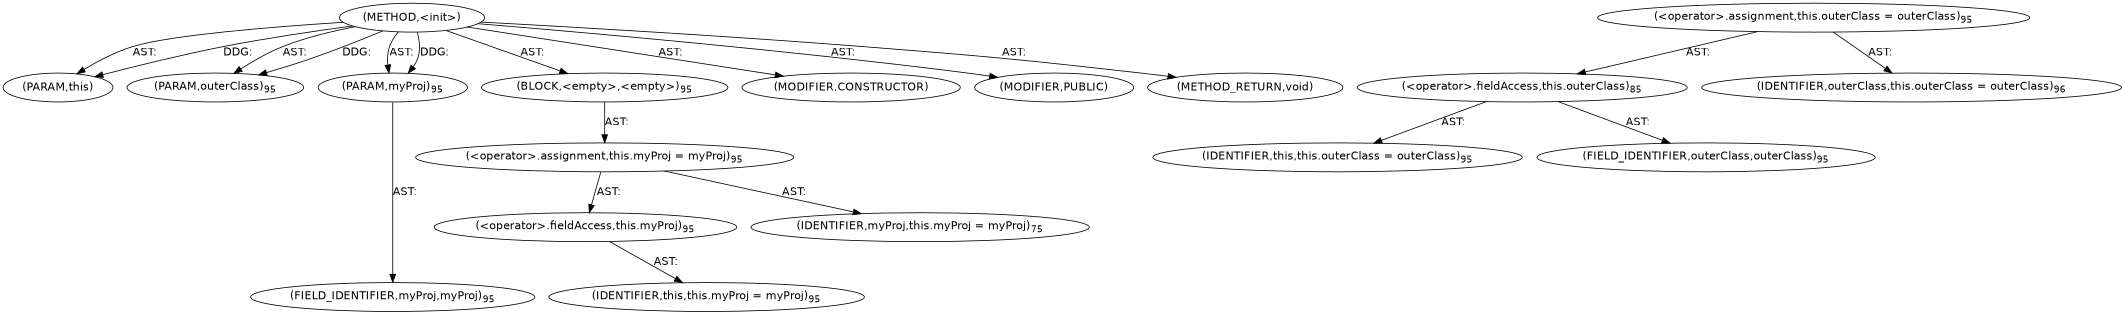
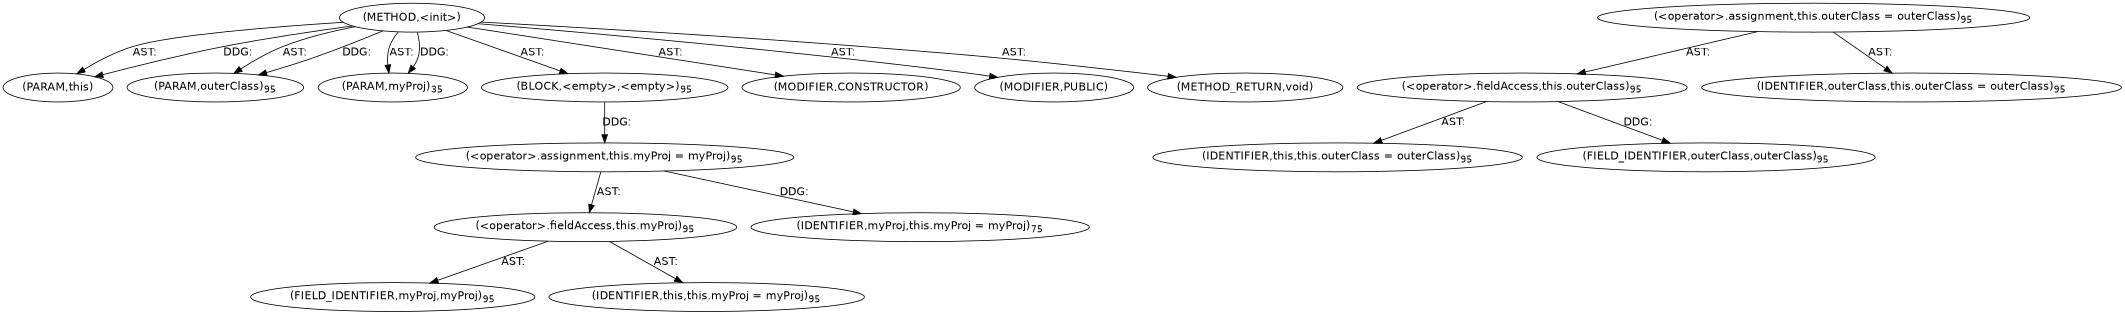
node "(PARAM,myProj)": text "95" -> "35"
node "(<operator>.fieldAccess,this.outerClass)": text "85" -> "95"
node "(IDENTIFIER,outerClass,this.outerClass = outerClass)": text "96" -> "95"
edge "(BLOCK,<empty>,<empty>)" -> "(<operator>.assignment,this.myProj = myProj)": label "AST: " -> "DDG: "
edge "(<operator>.fieldAccess,this.outerClass)" -> "(FIELD_IDENTIFIER,outerClass,outerClass)": label "AST: " -> "DDG: "
edge "(PARAM,myProj)" -> "(FIELD_IDENTIFIER,myProj,myProj)": now "(<operator>.fieldAccess,this.myProj)" -> "(FIELD_IDENTIFIER,myProj,myProj)"
edge "(<operator>.assignment,this.myProj = myProj)" -> "(IDENTIFIER,myProj,this.myProj = myProj)": label "AST: " -> "DDG: "
